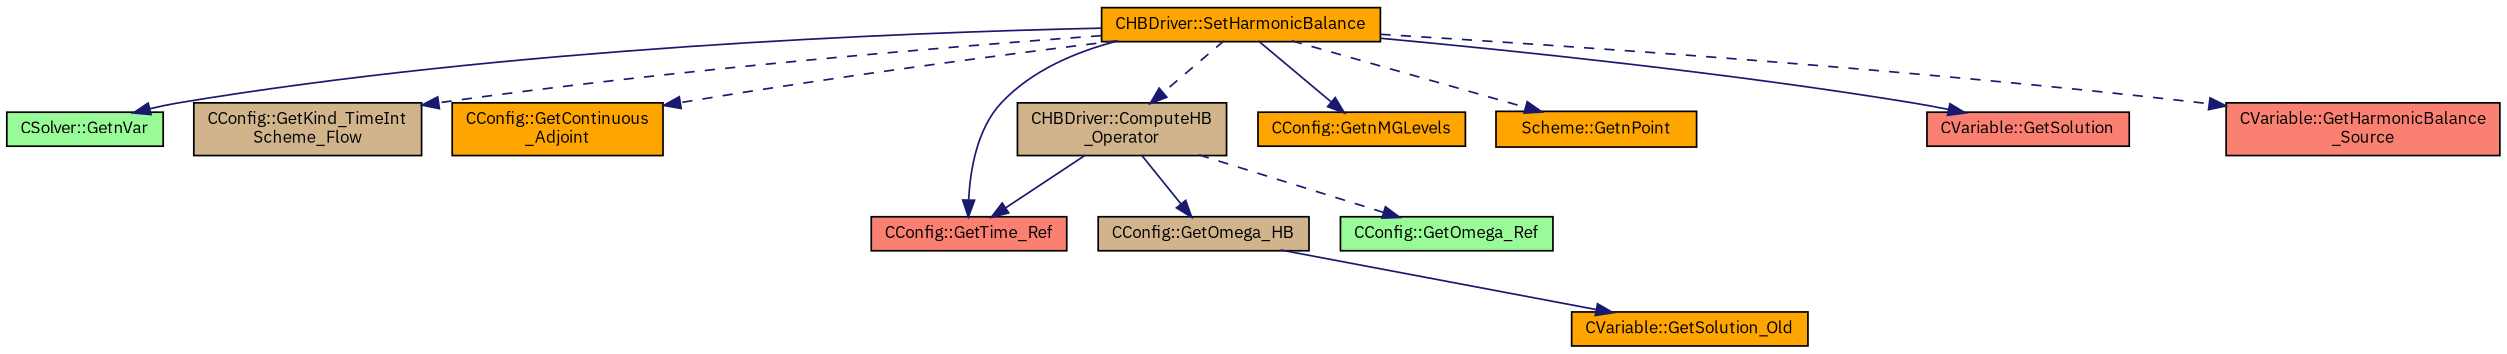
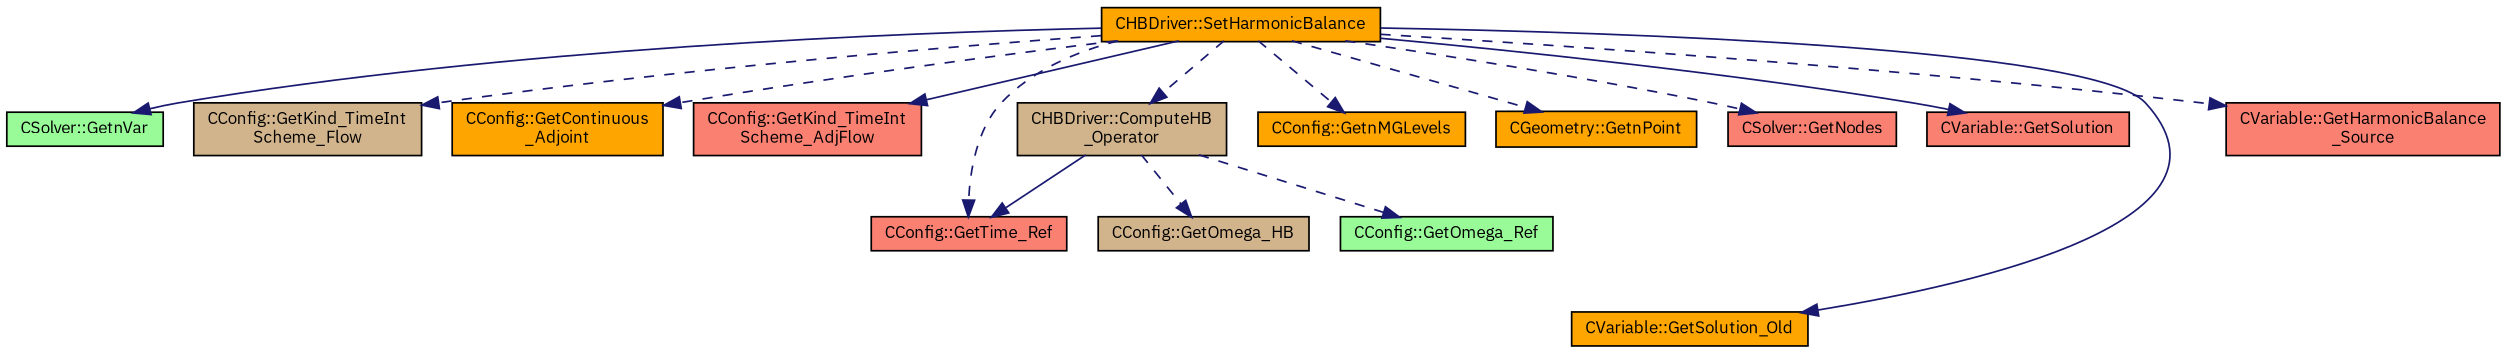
edge "CHBDriver::SetHarmonicBalance" -> "CConfig::GetnMGLevels": style solid -> dashed
edge "CHBDriver::SetHarmonicBalance" -> "CConfig::GetTime_Ref": style solid -> dashed
node "CConfig::GetKind_TimeInt Scheme_AdjFlow": added
node "Scheme::GetnPoint": label "Scheme::GetnPoint" -> "CGeometry::GetnPoint"
node "CSolver::GetNodes": added
edge "CHBDriver::ComputeHB _Operator" -> "CConfig::GetOmega_HB": style solid -> dashed
edge "CConfig::GetOmega_HB" -> "CVariable::GetSolution_Old": now "CHBDriver::SetHarmonicBalance" -> "CVariable::GetSolution_Old"
